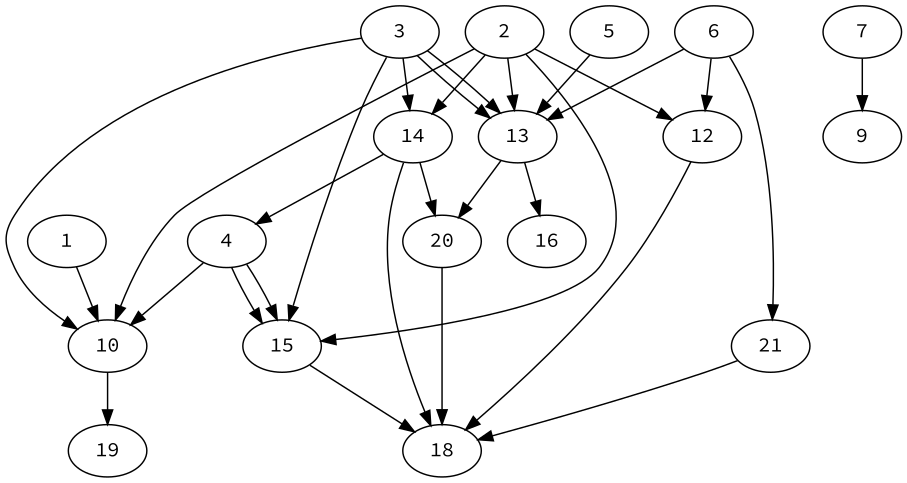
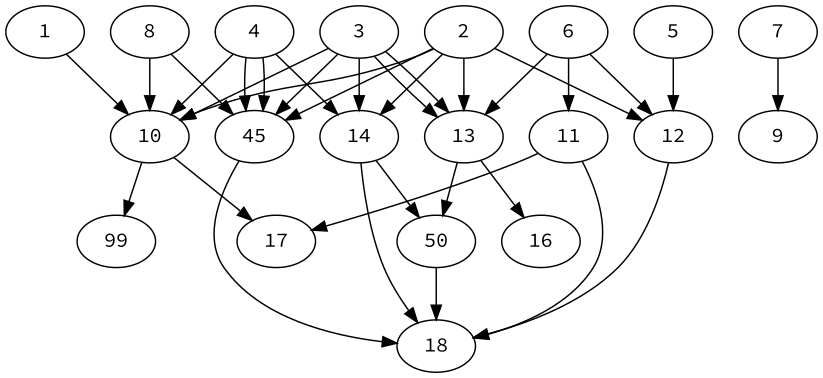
node "8": added
edge "5" -> "13": now "5" -> "12"
edge "14" -> "4": reversed
node "17": added
node "20": label "20" -> "50"
node "15": label "15" -> "45"
node "21": label "21" -> "11"
node "19": label "19" -> "99"
